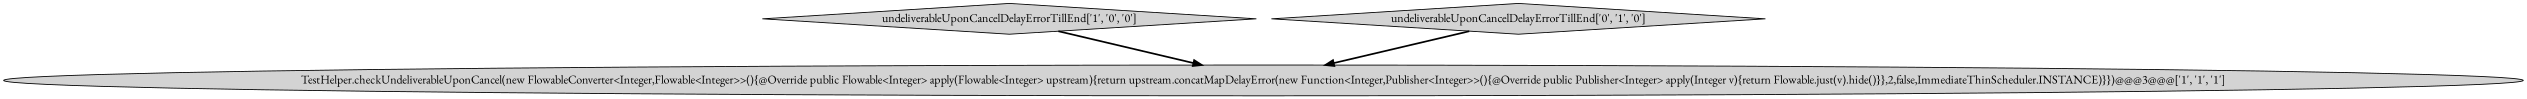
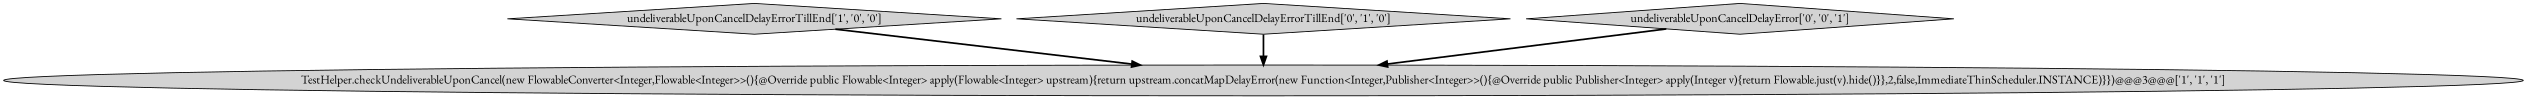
node "undeliverableUponCancelDelayError['0', '0', '1']": added
